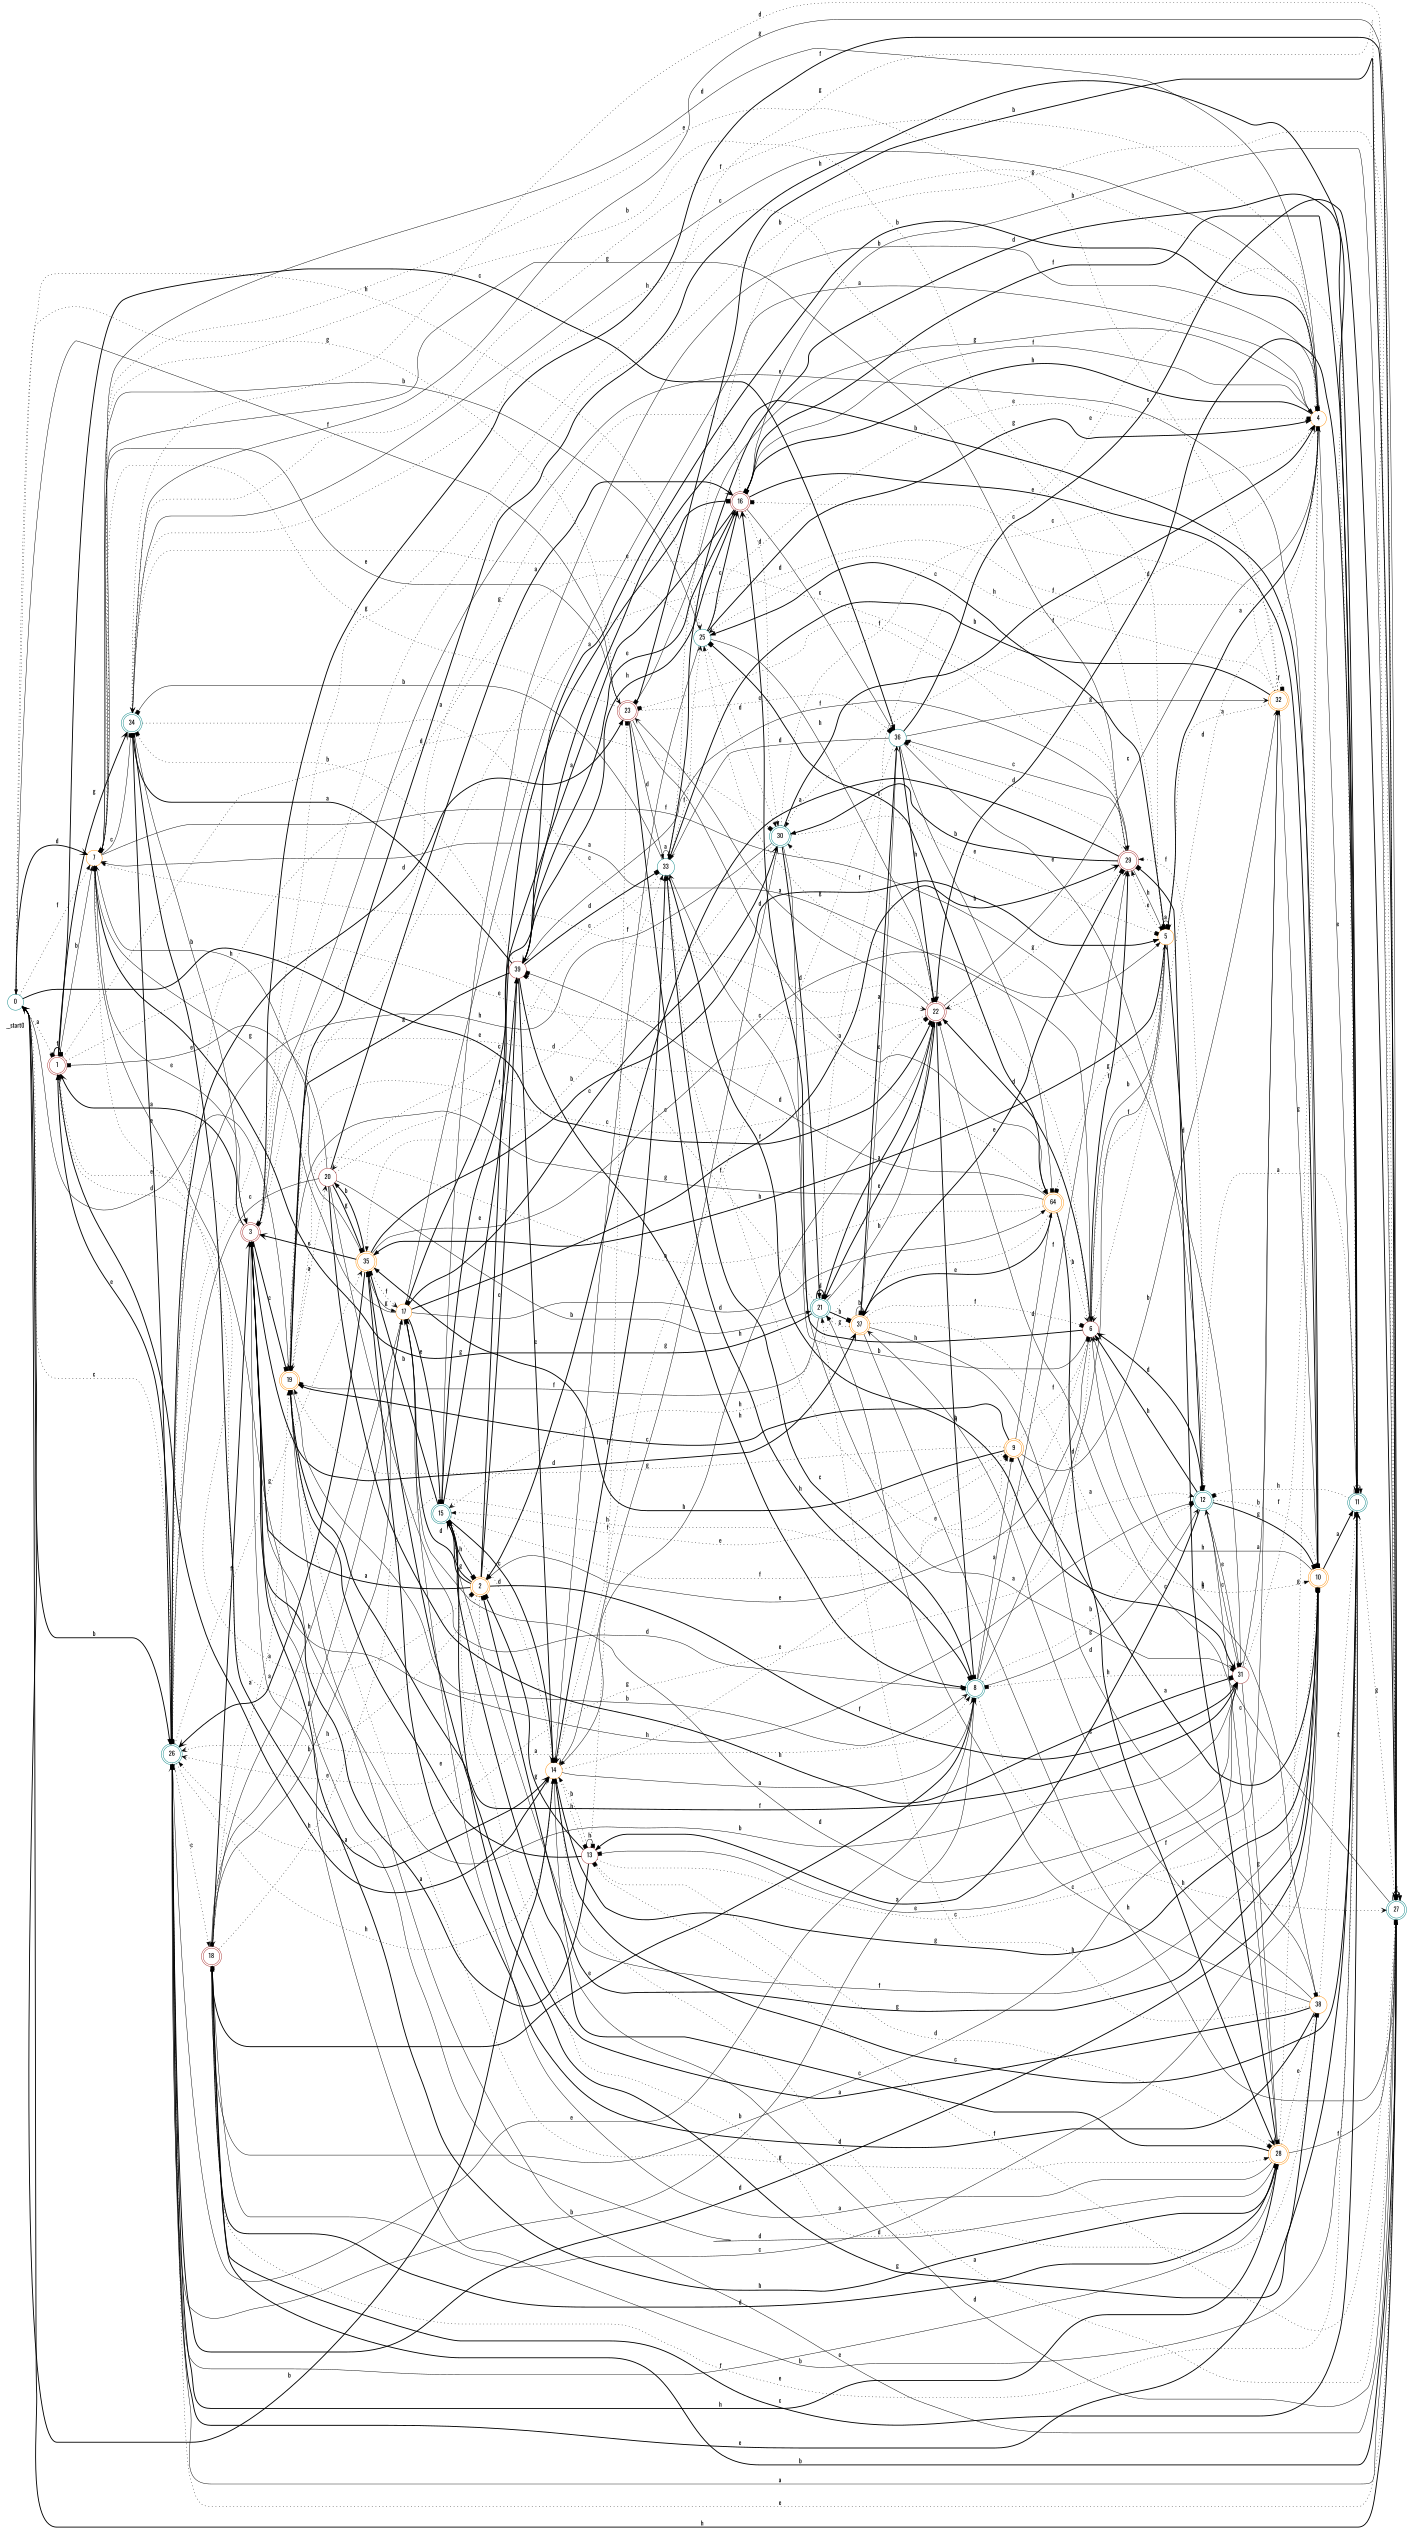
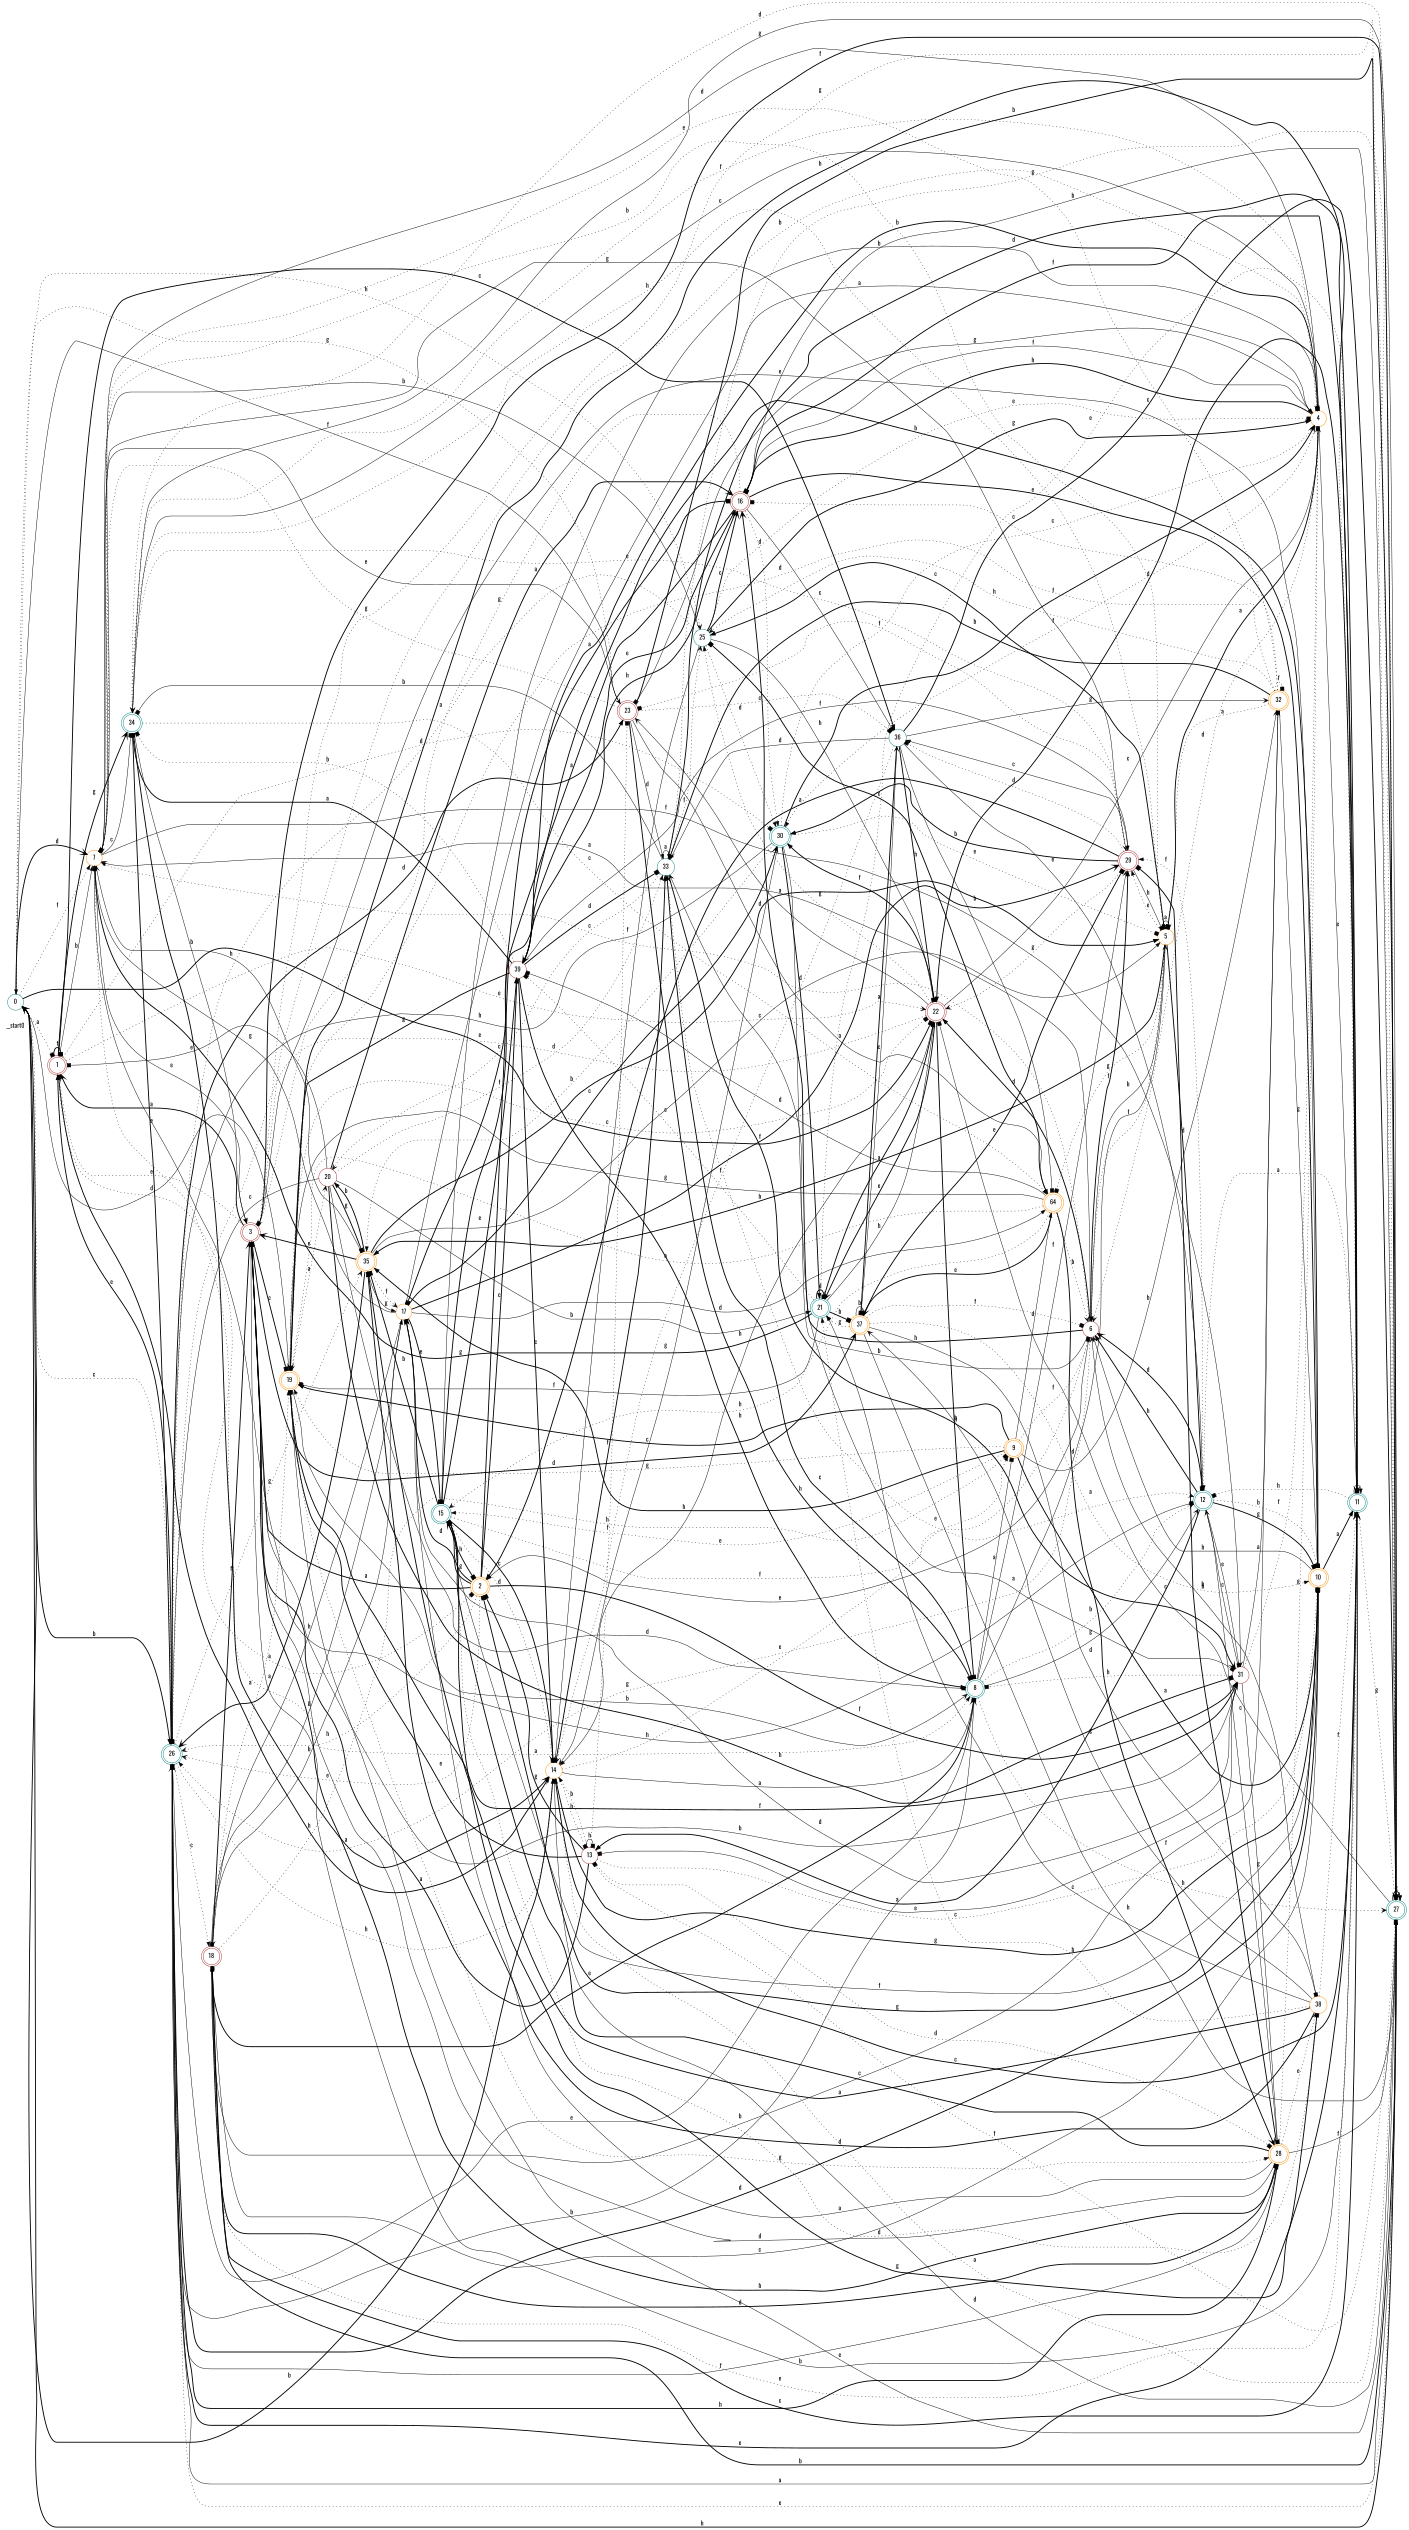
edge "22" -> "30": style dotted -> bold
